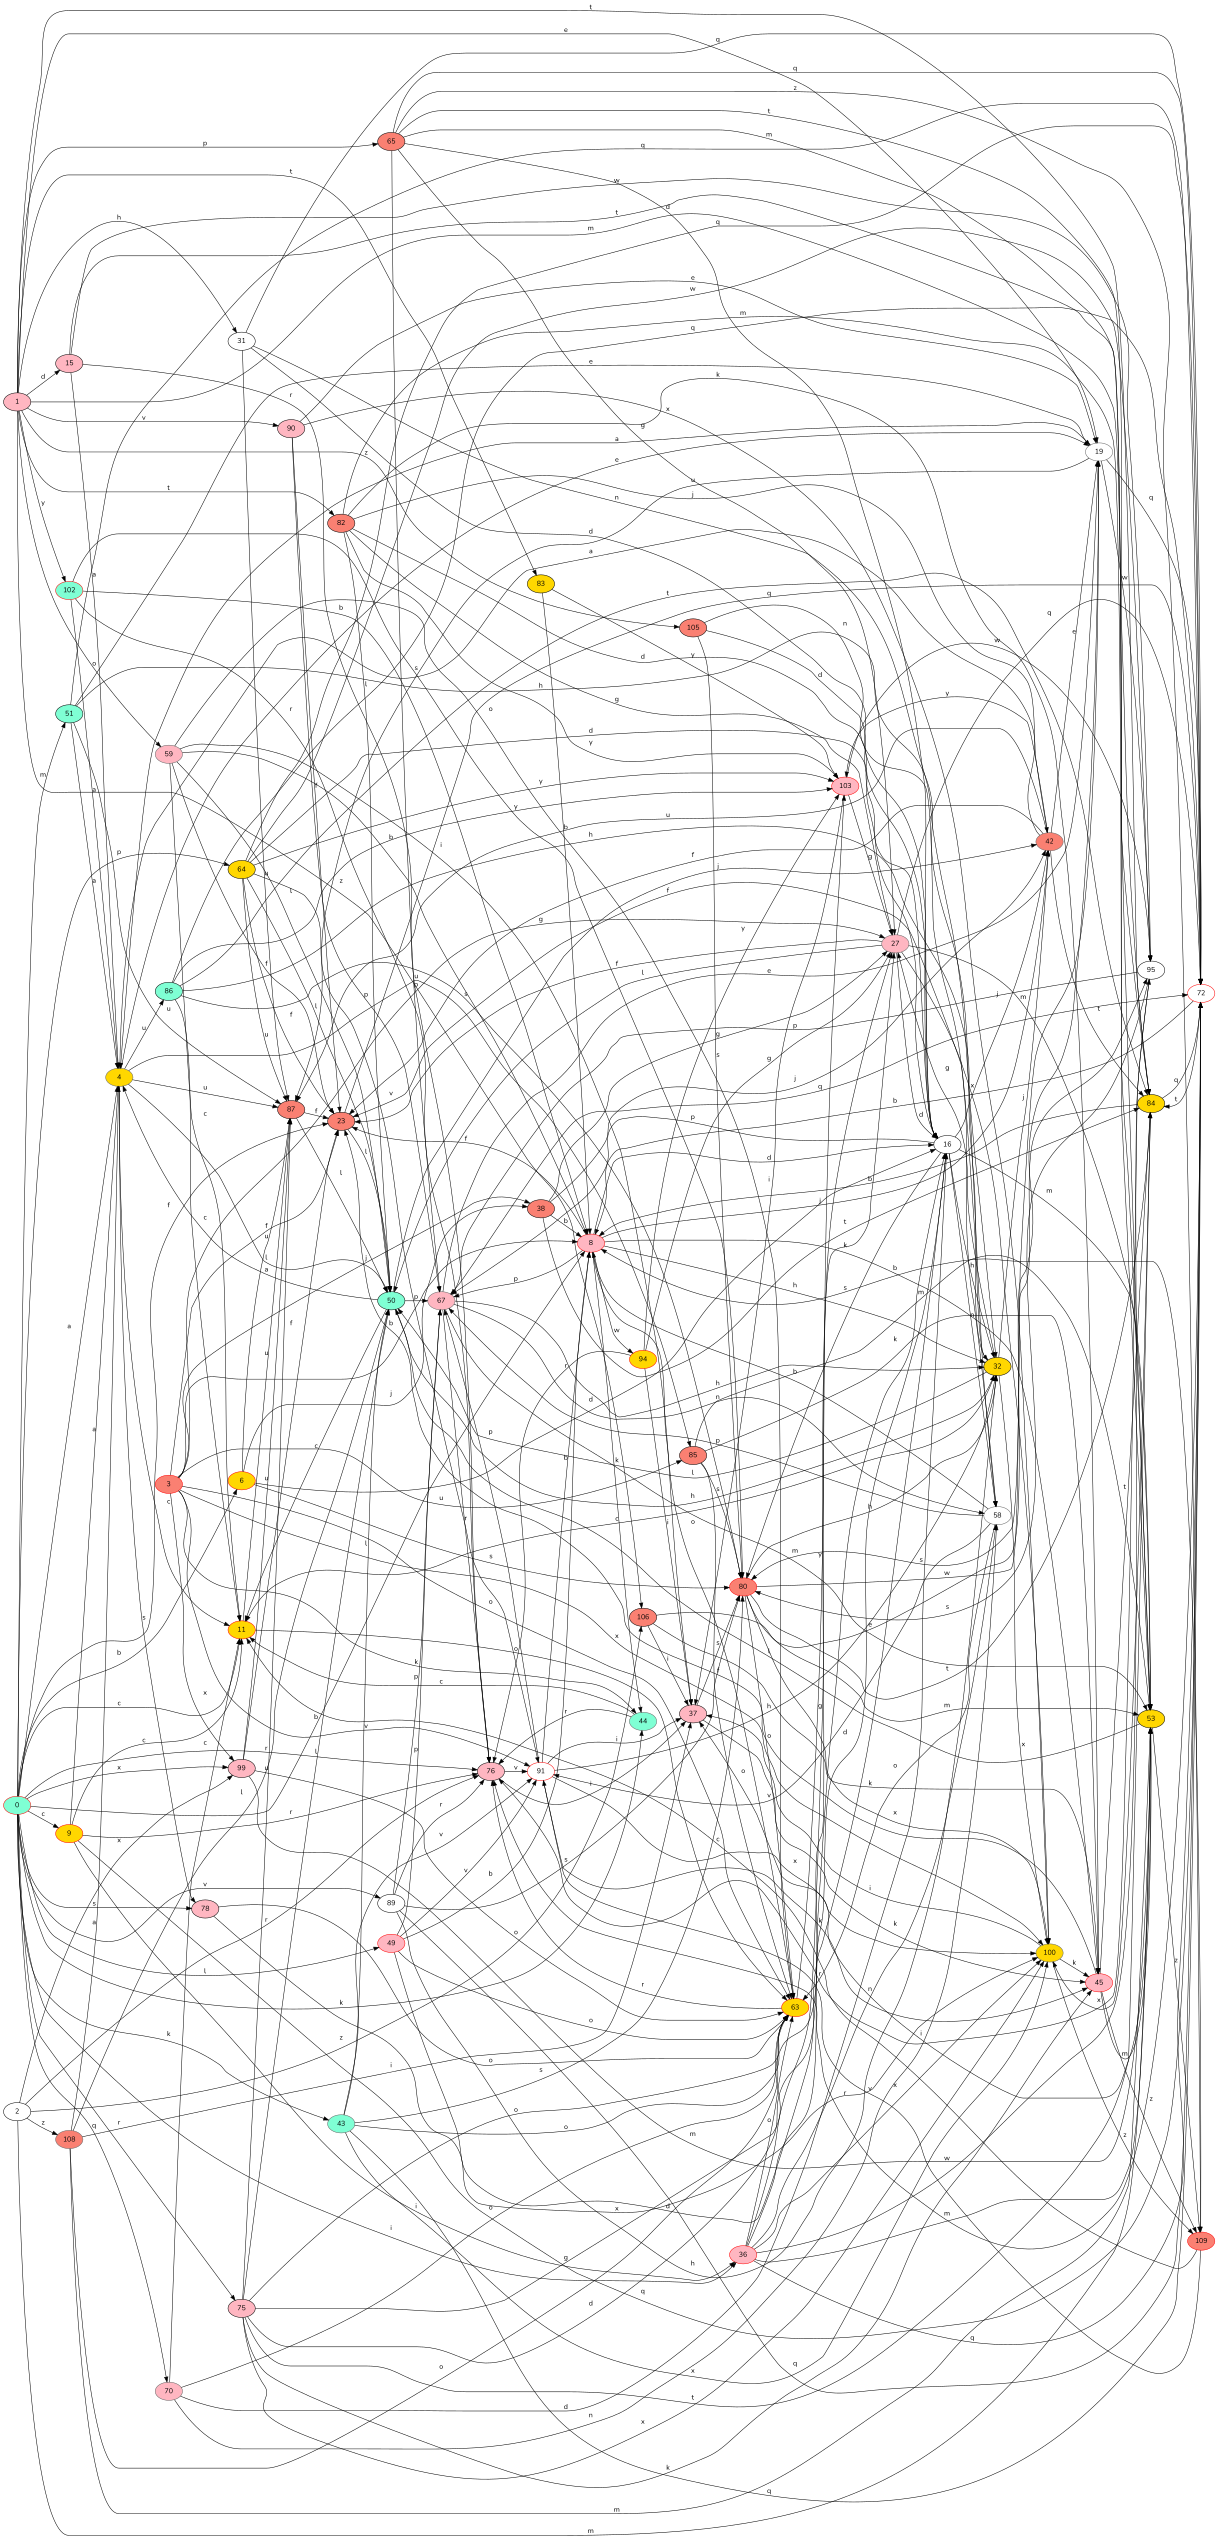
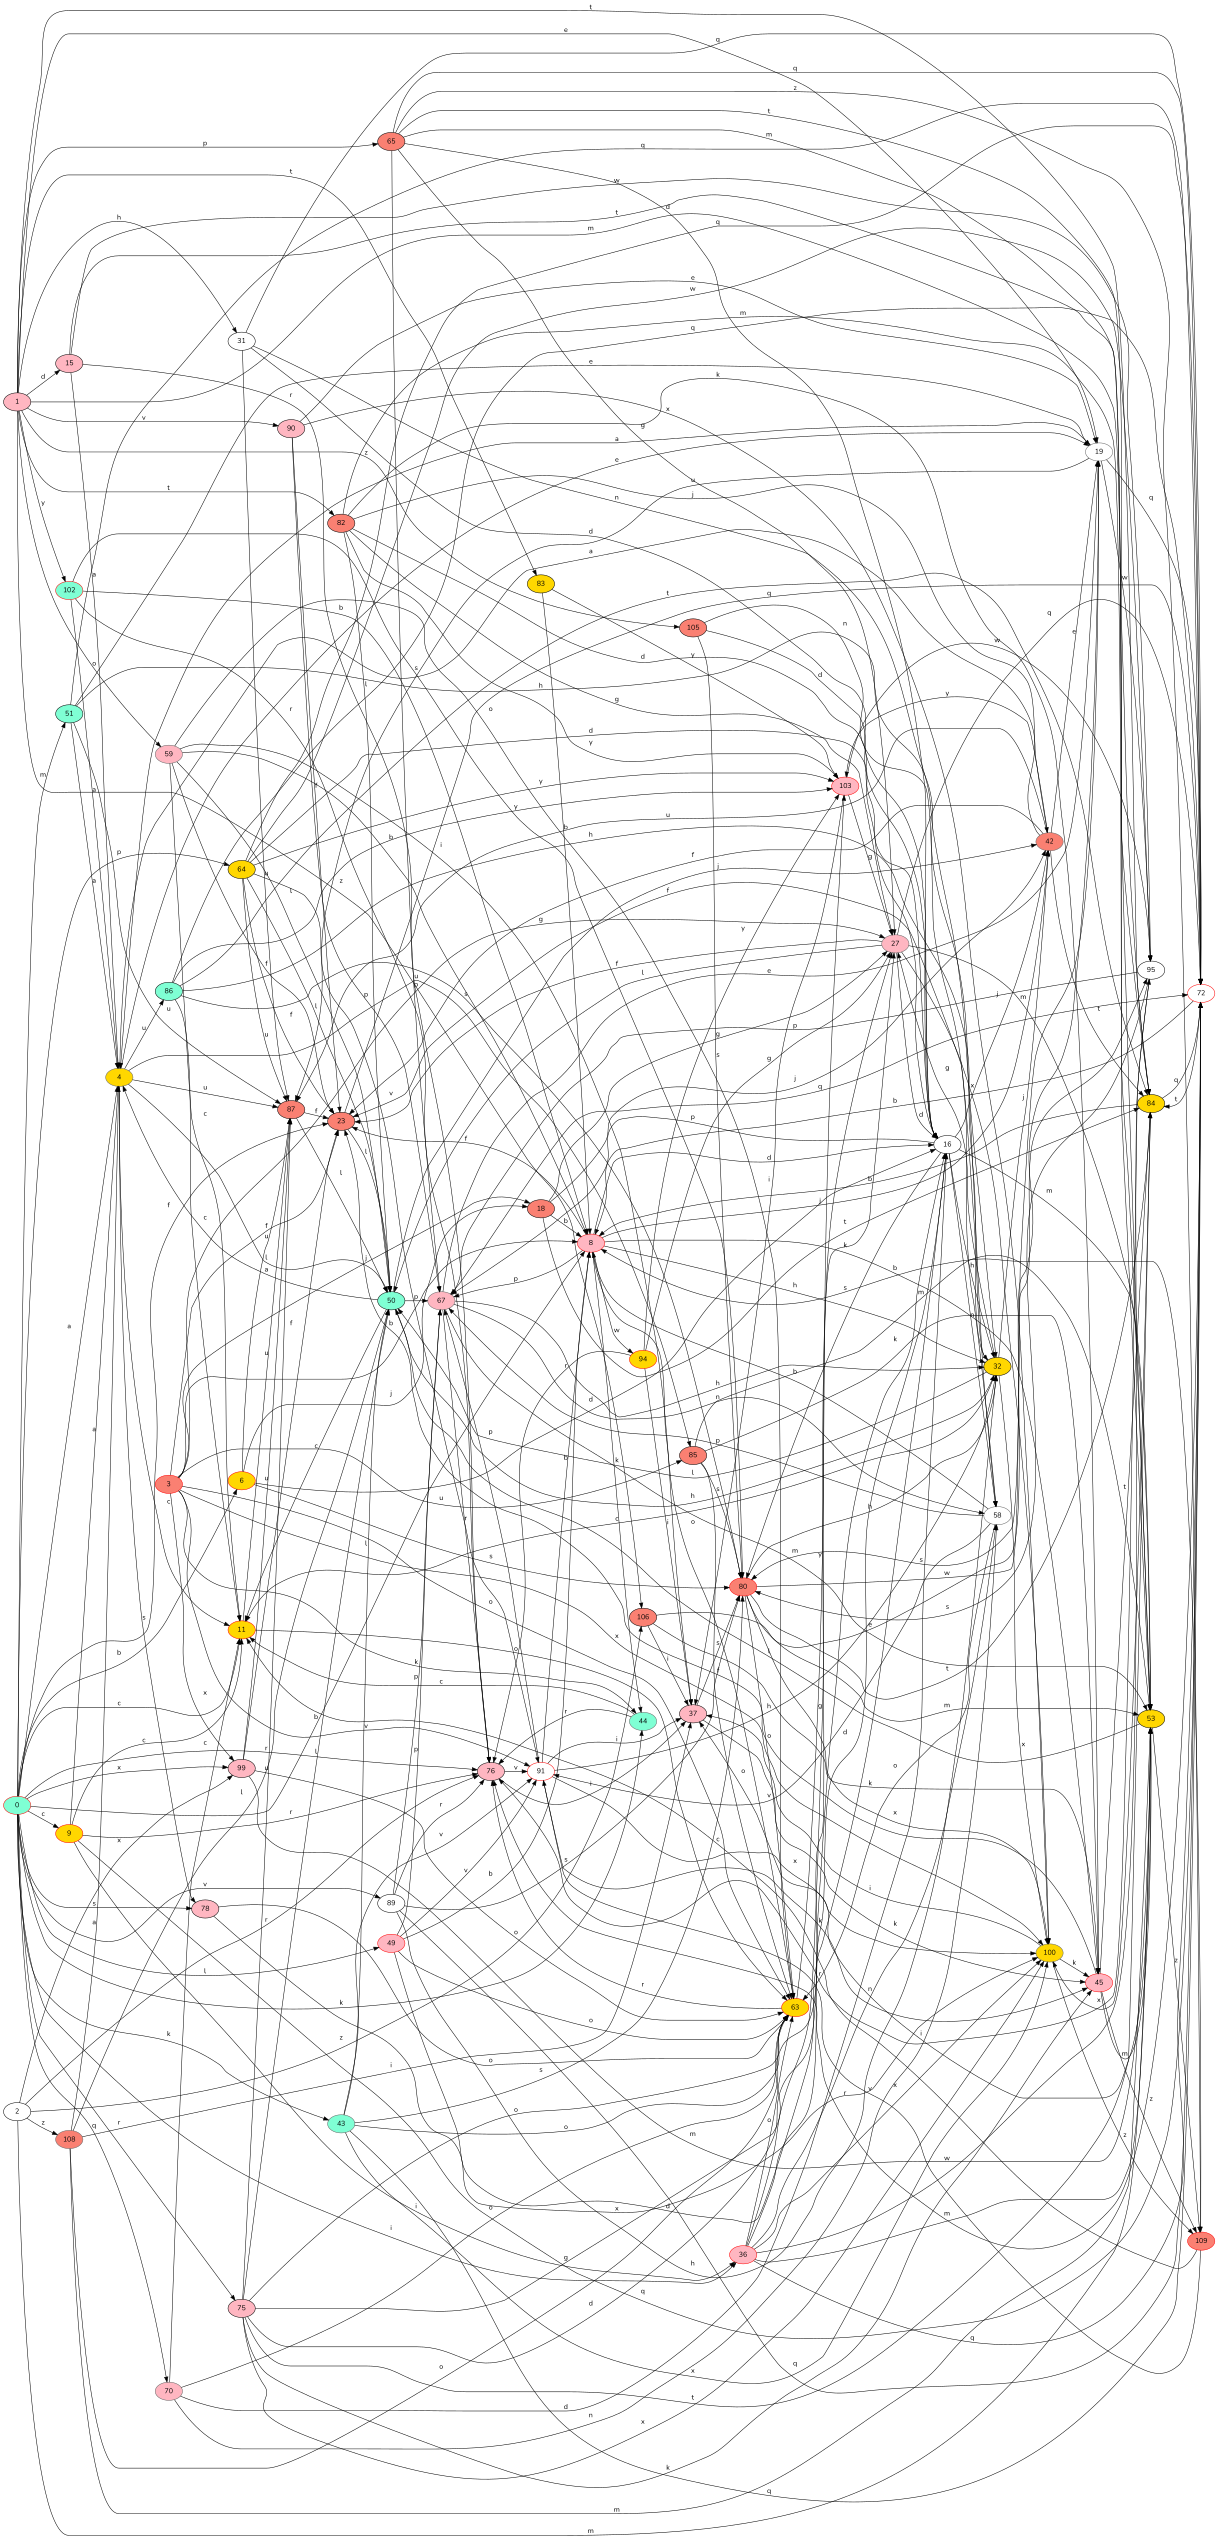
node "38": label "38" -> "18"
